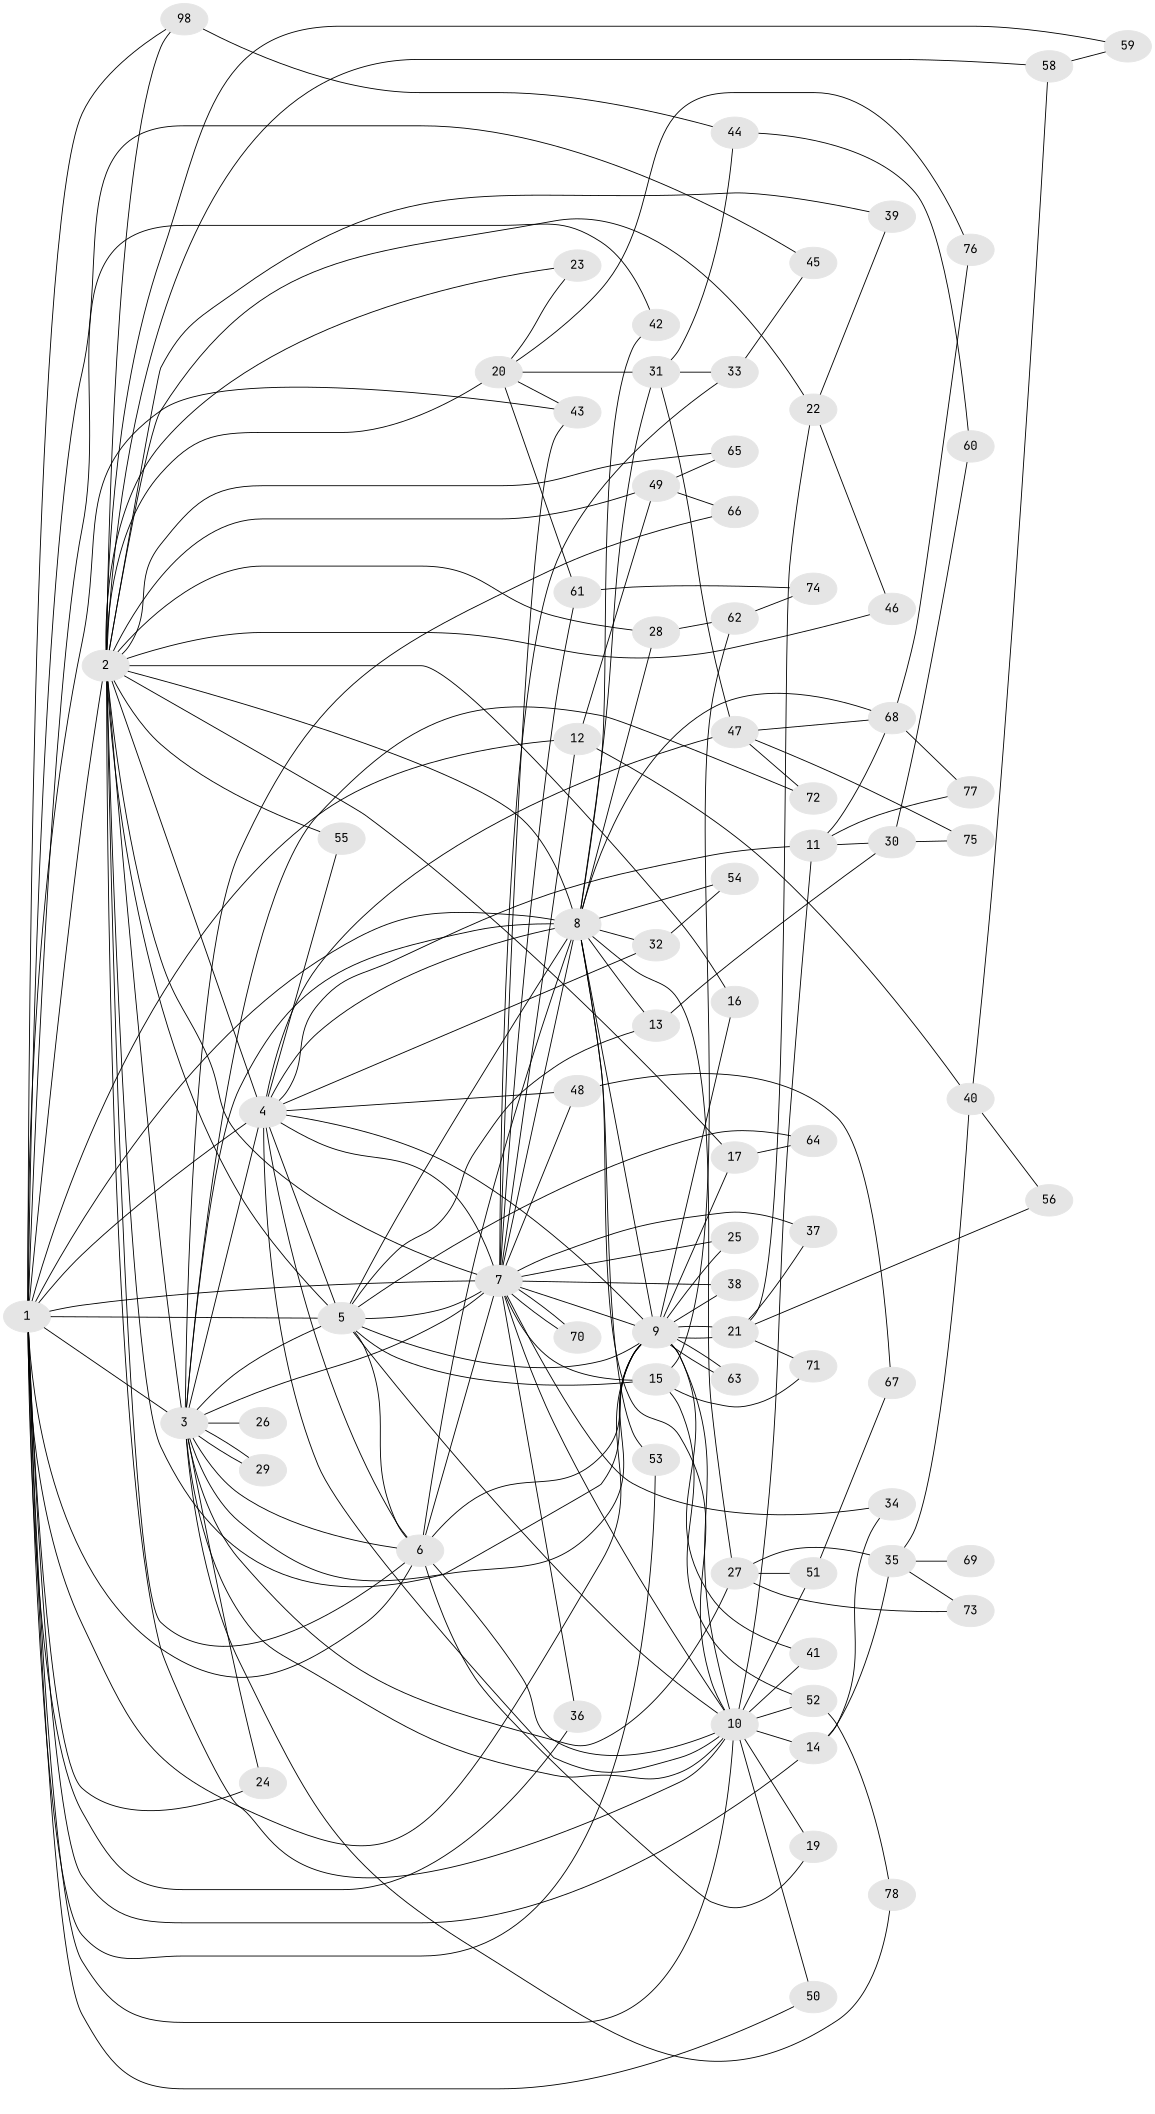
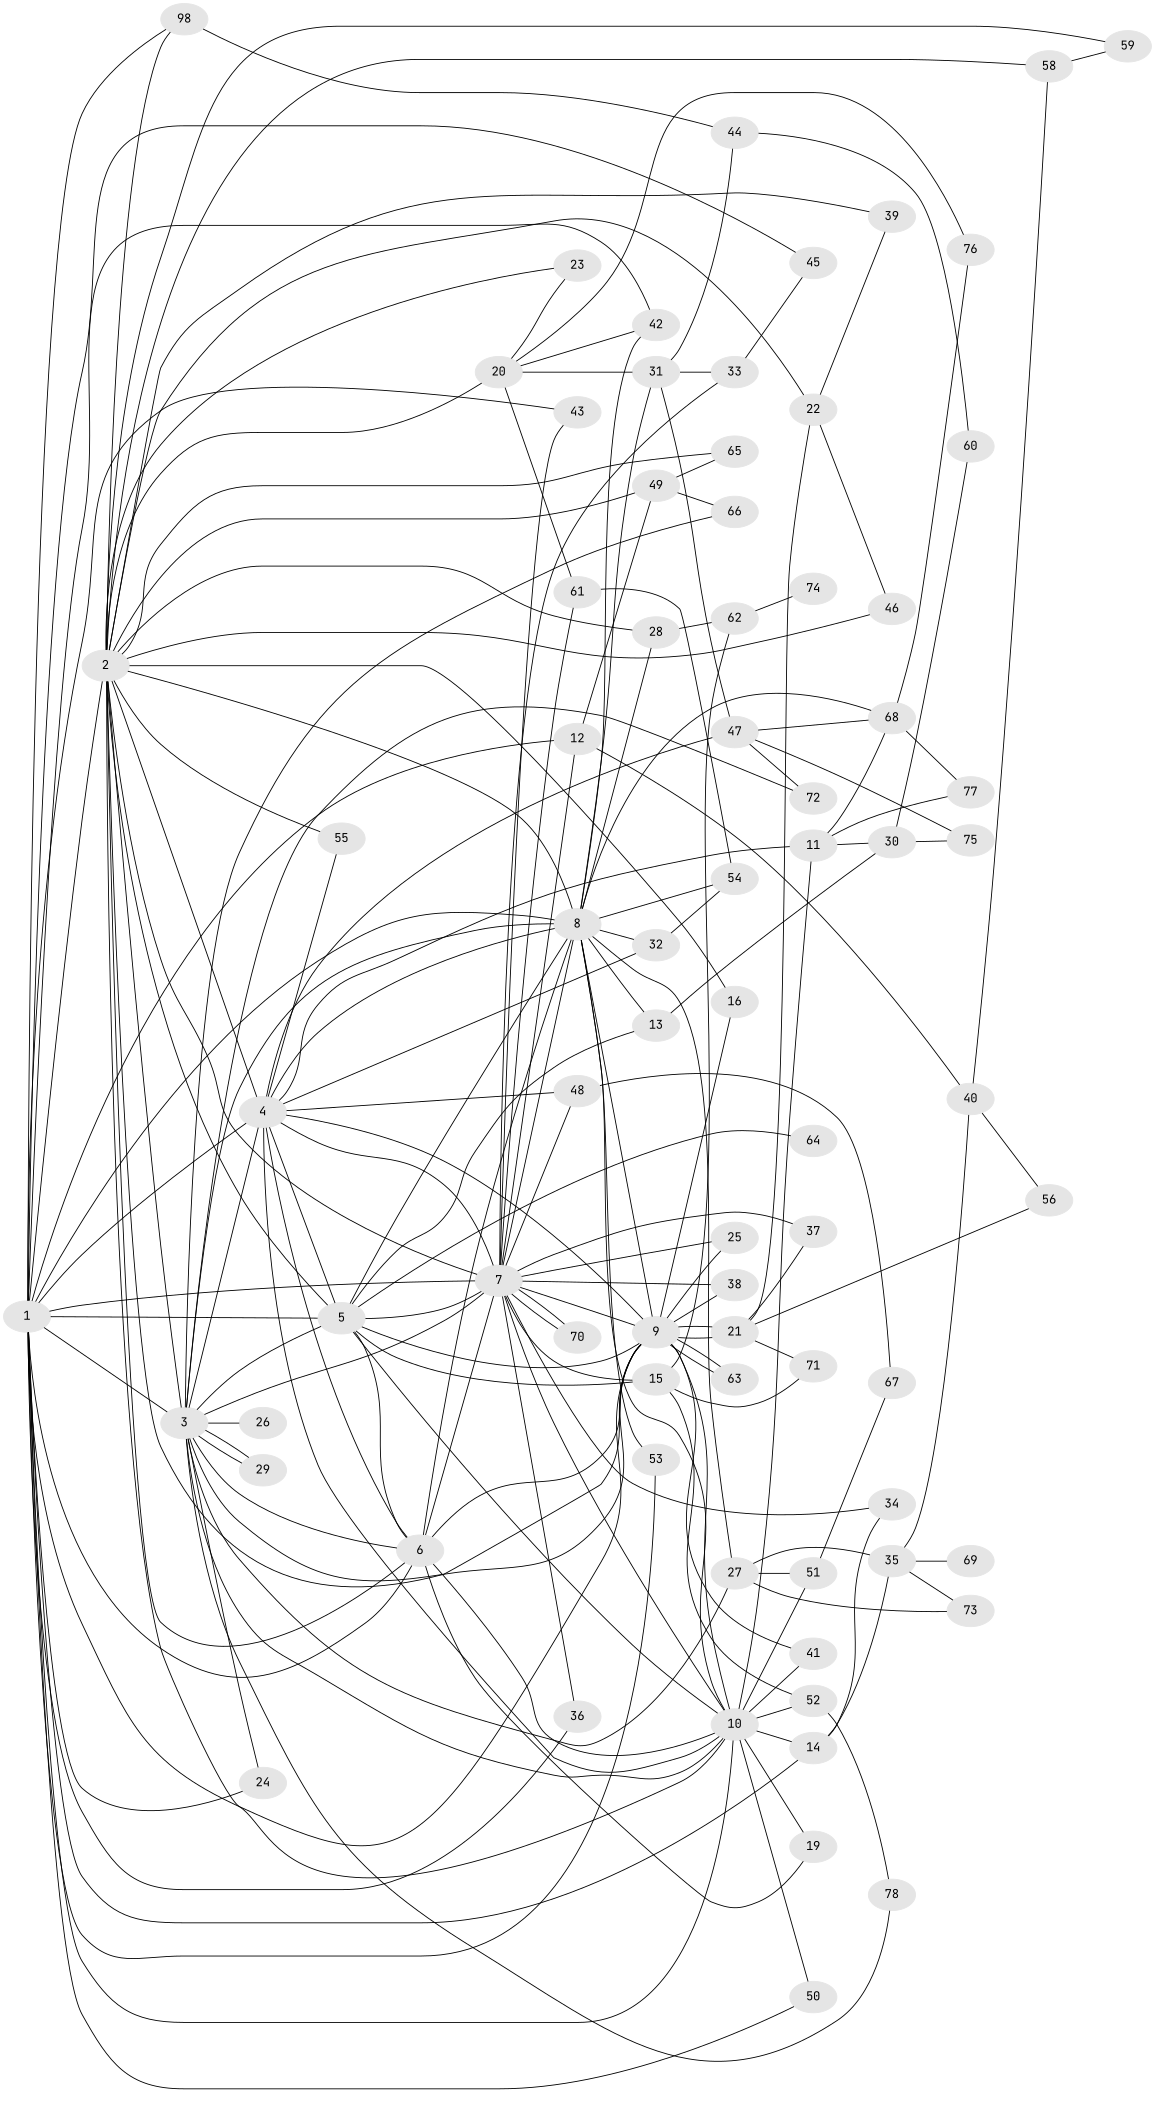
edge "20" -- "43": now "20" -- "42"
edge "74" -- "61": now "54" -- "61"
node "17": removed
